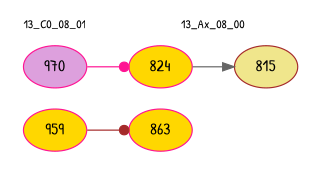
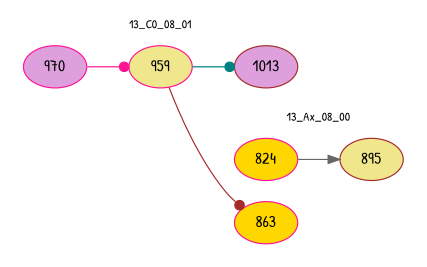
edge "970" -> "824": now "970" -> "959"
node "1013": added
node "815": label "815" -> "895"
node "959": fillcolor gold -> khaki
